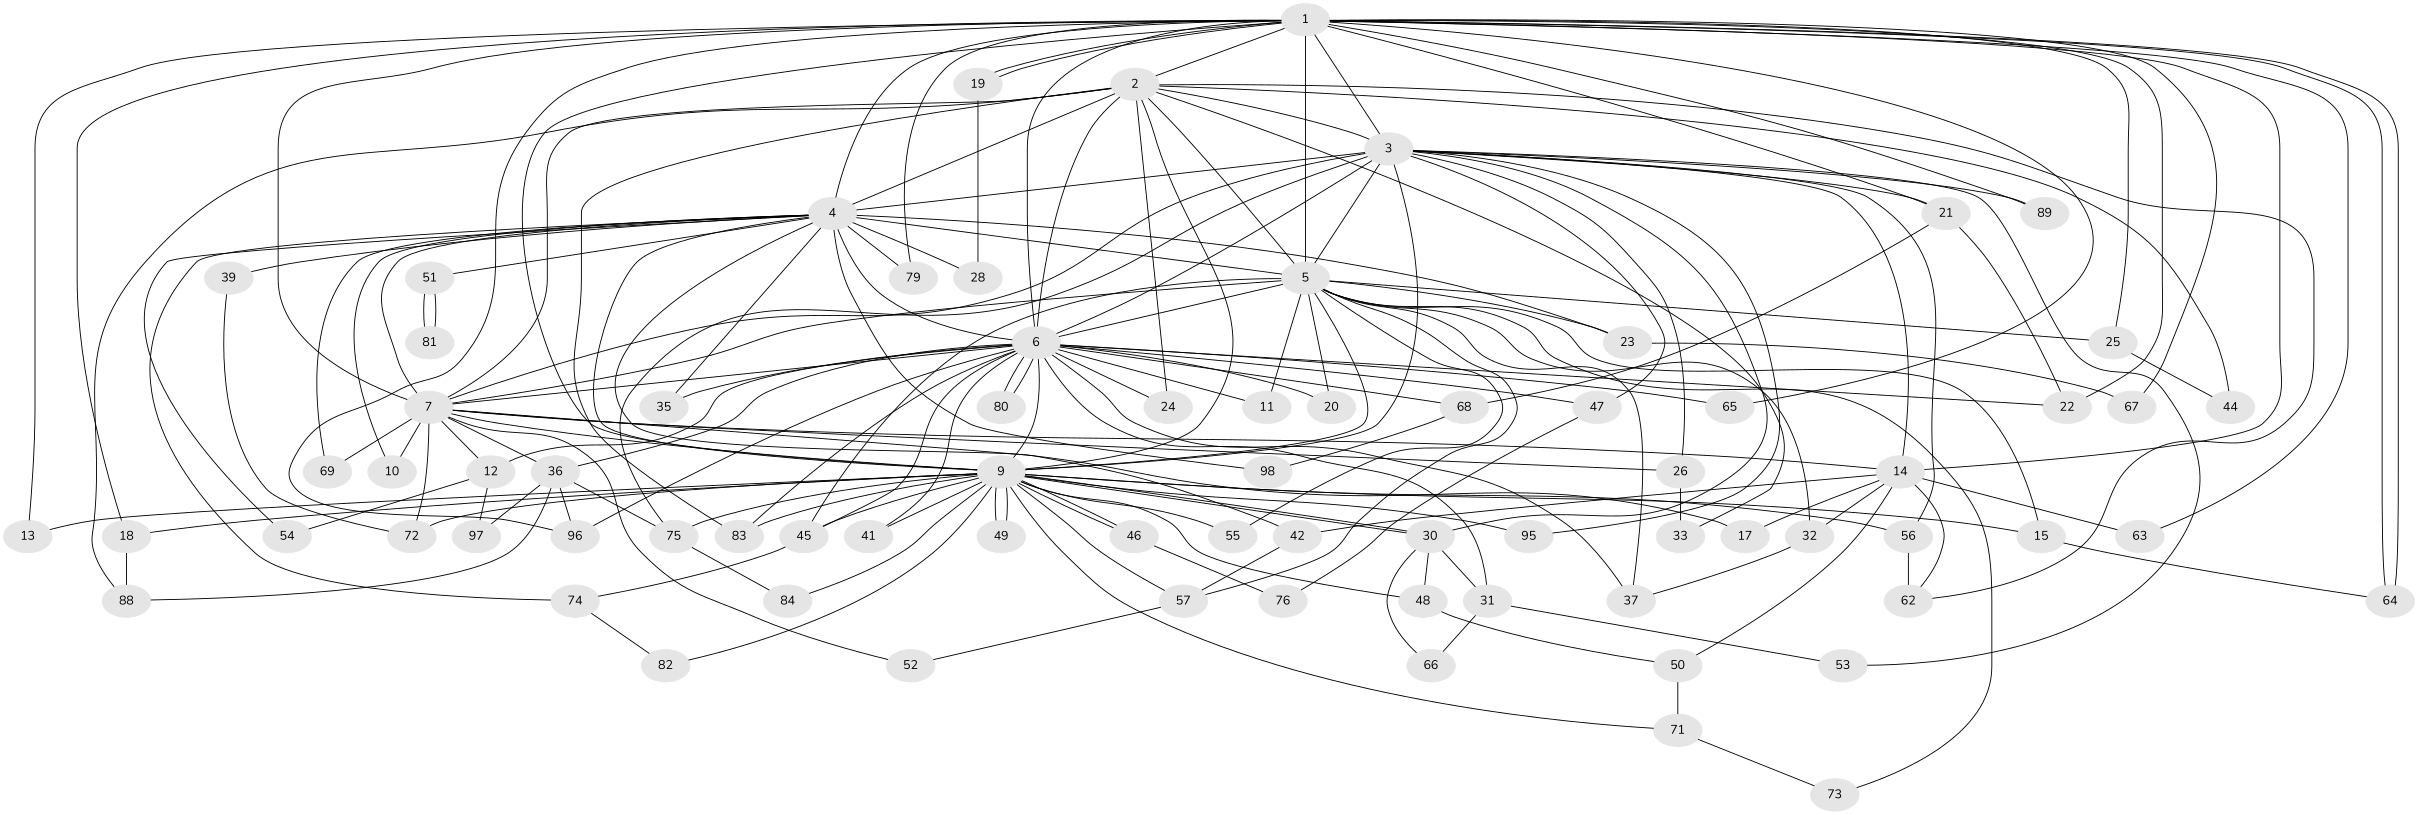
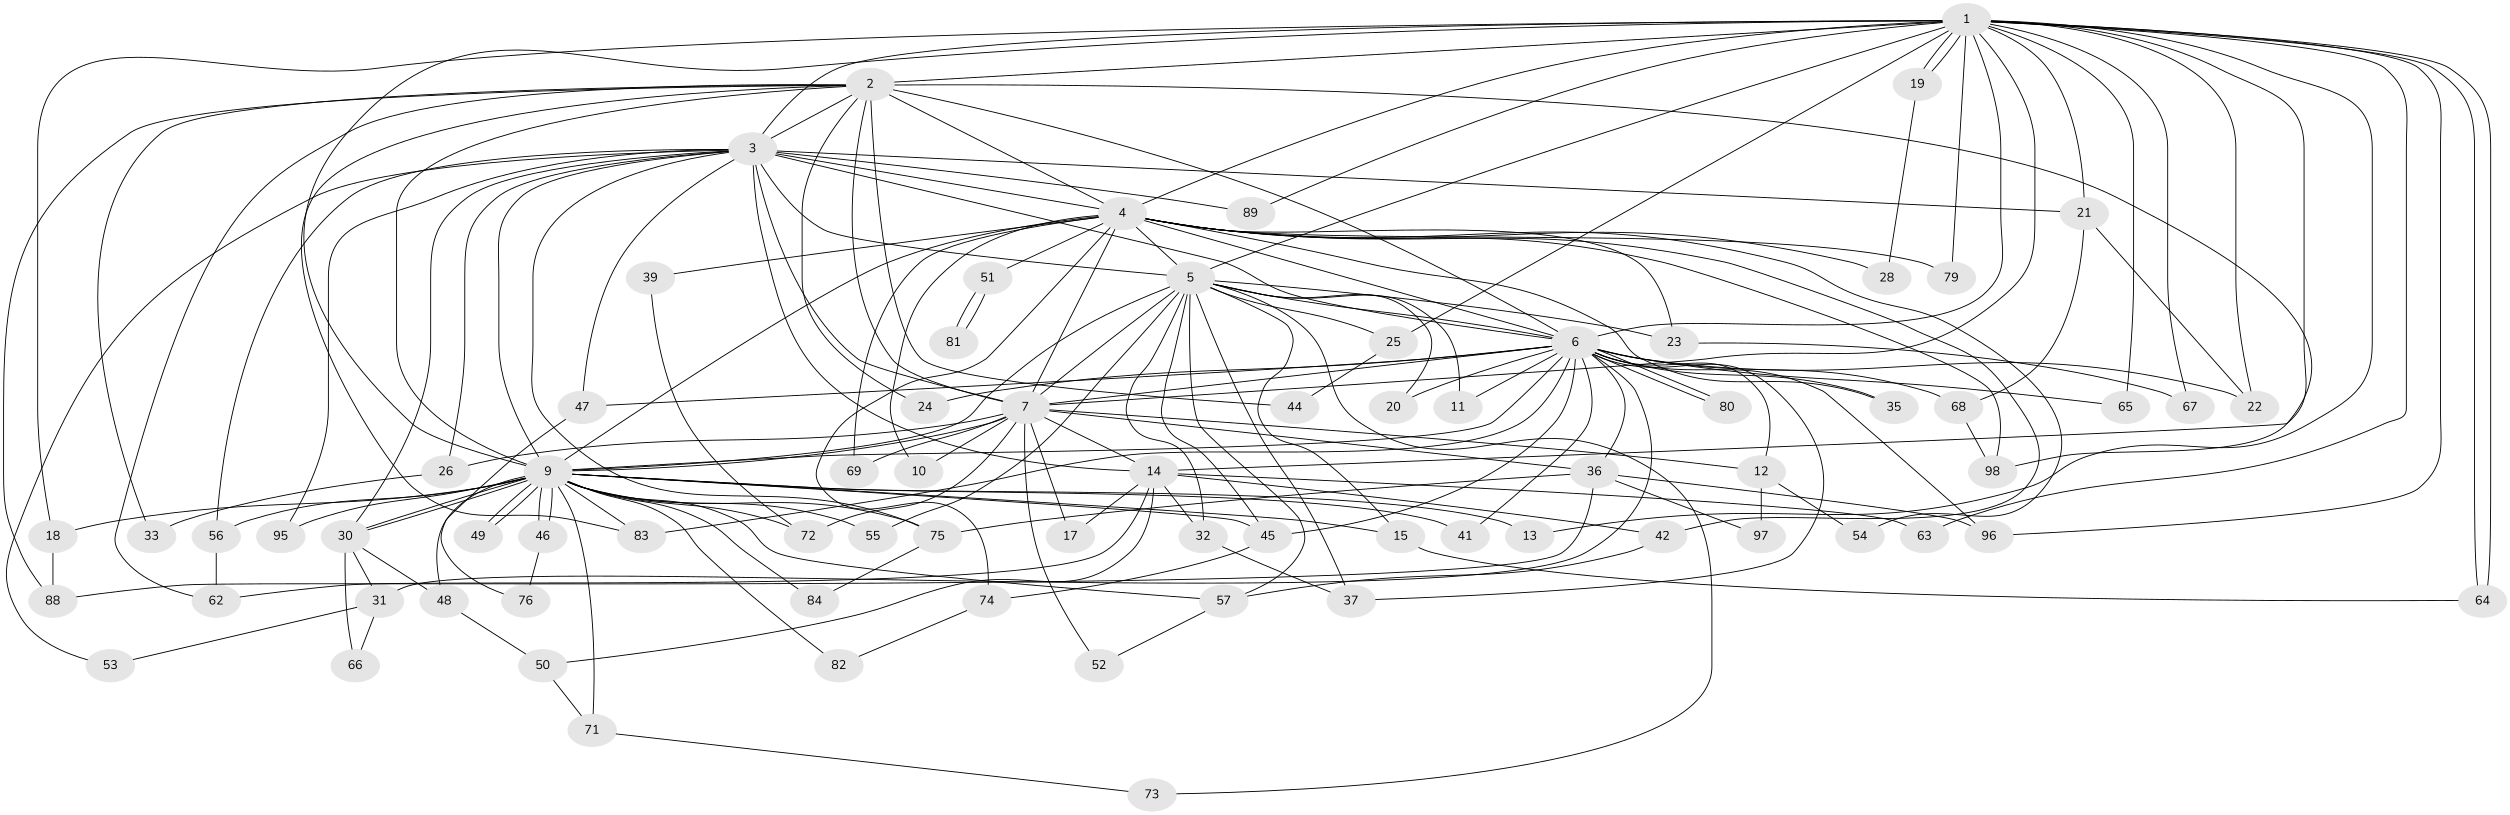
edge "2" -- "5": now "2" -- "98"
